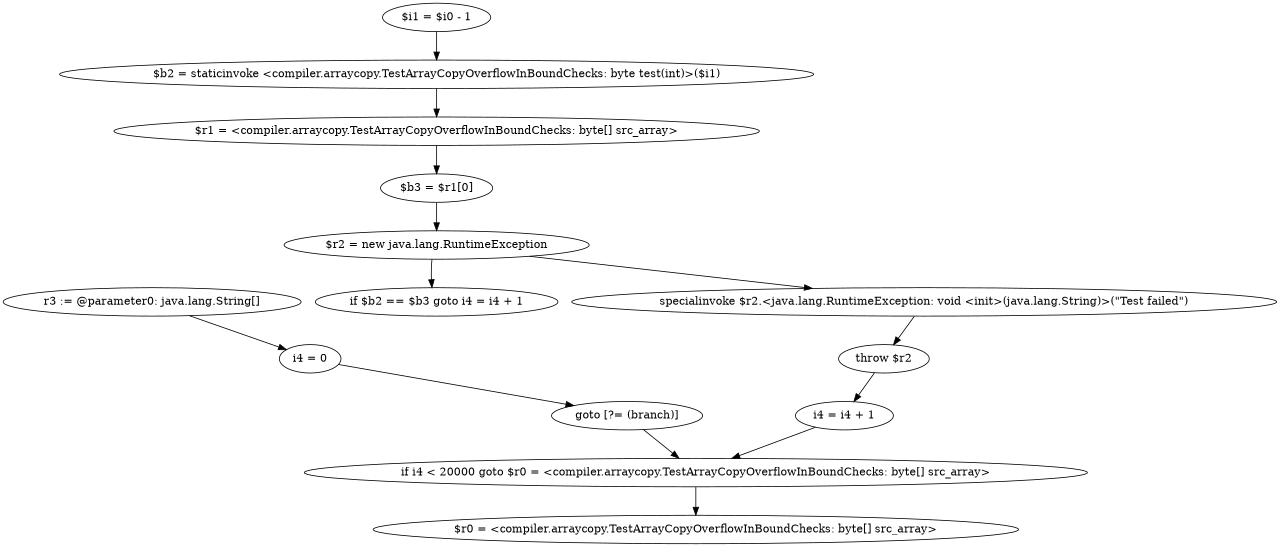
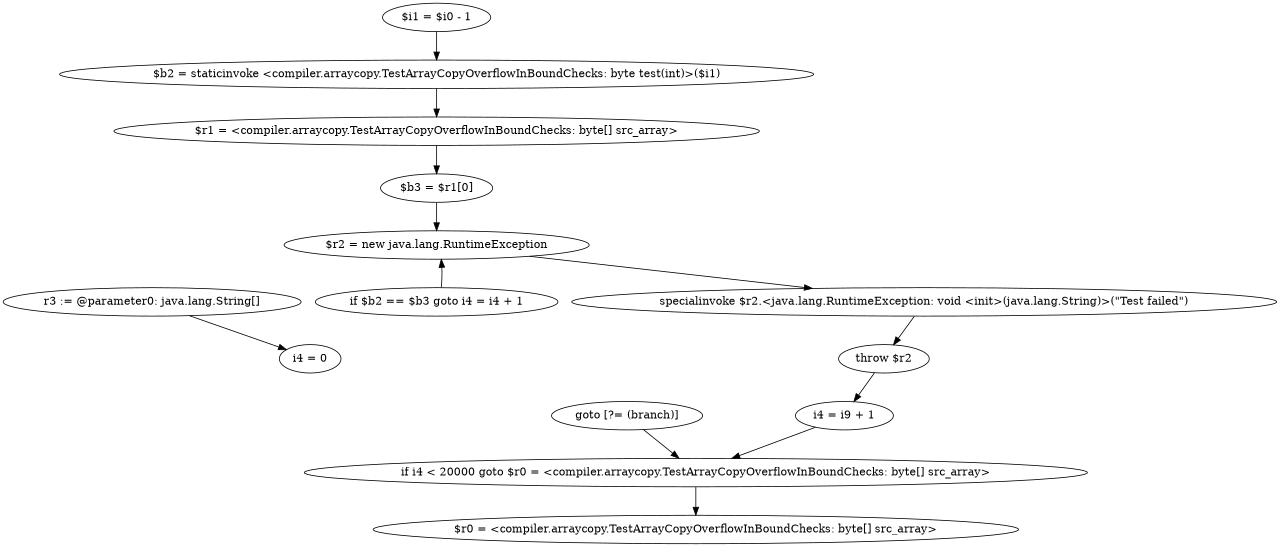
edge "$r2 = new java.lang.RuntimeException" -> "if $b2 == $b3 goto i4 = i4 + 1": reversed
edge "i4 = 0" -> "goto [?= (branch)]": removed
node "i4 = i4 + 1": label "i4 = i4 + 1" -> "i4 = i9 + 1"
